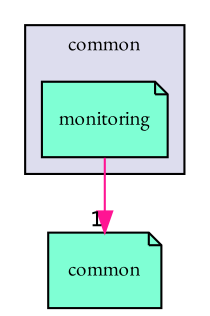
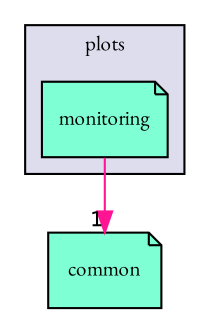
cluster "common": label "common" -> "plots"
